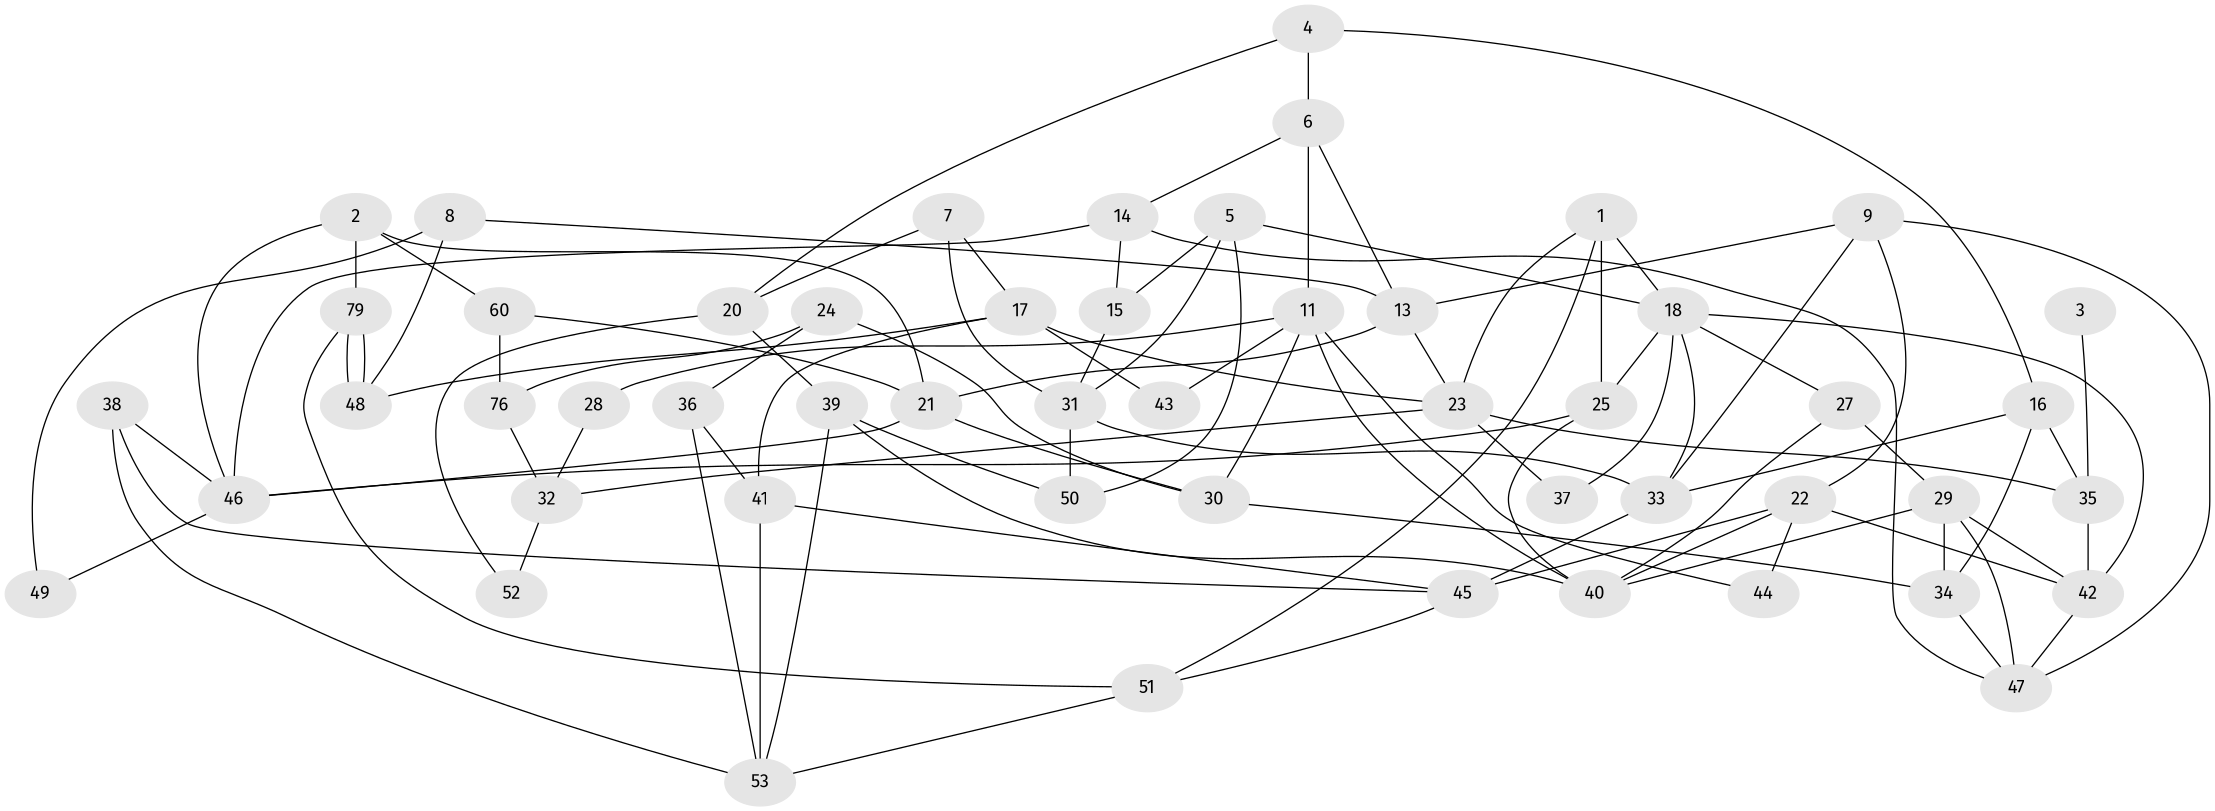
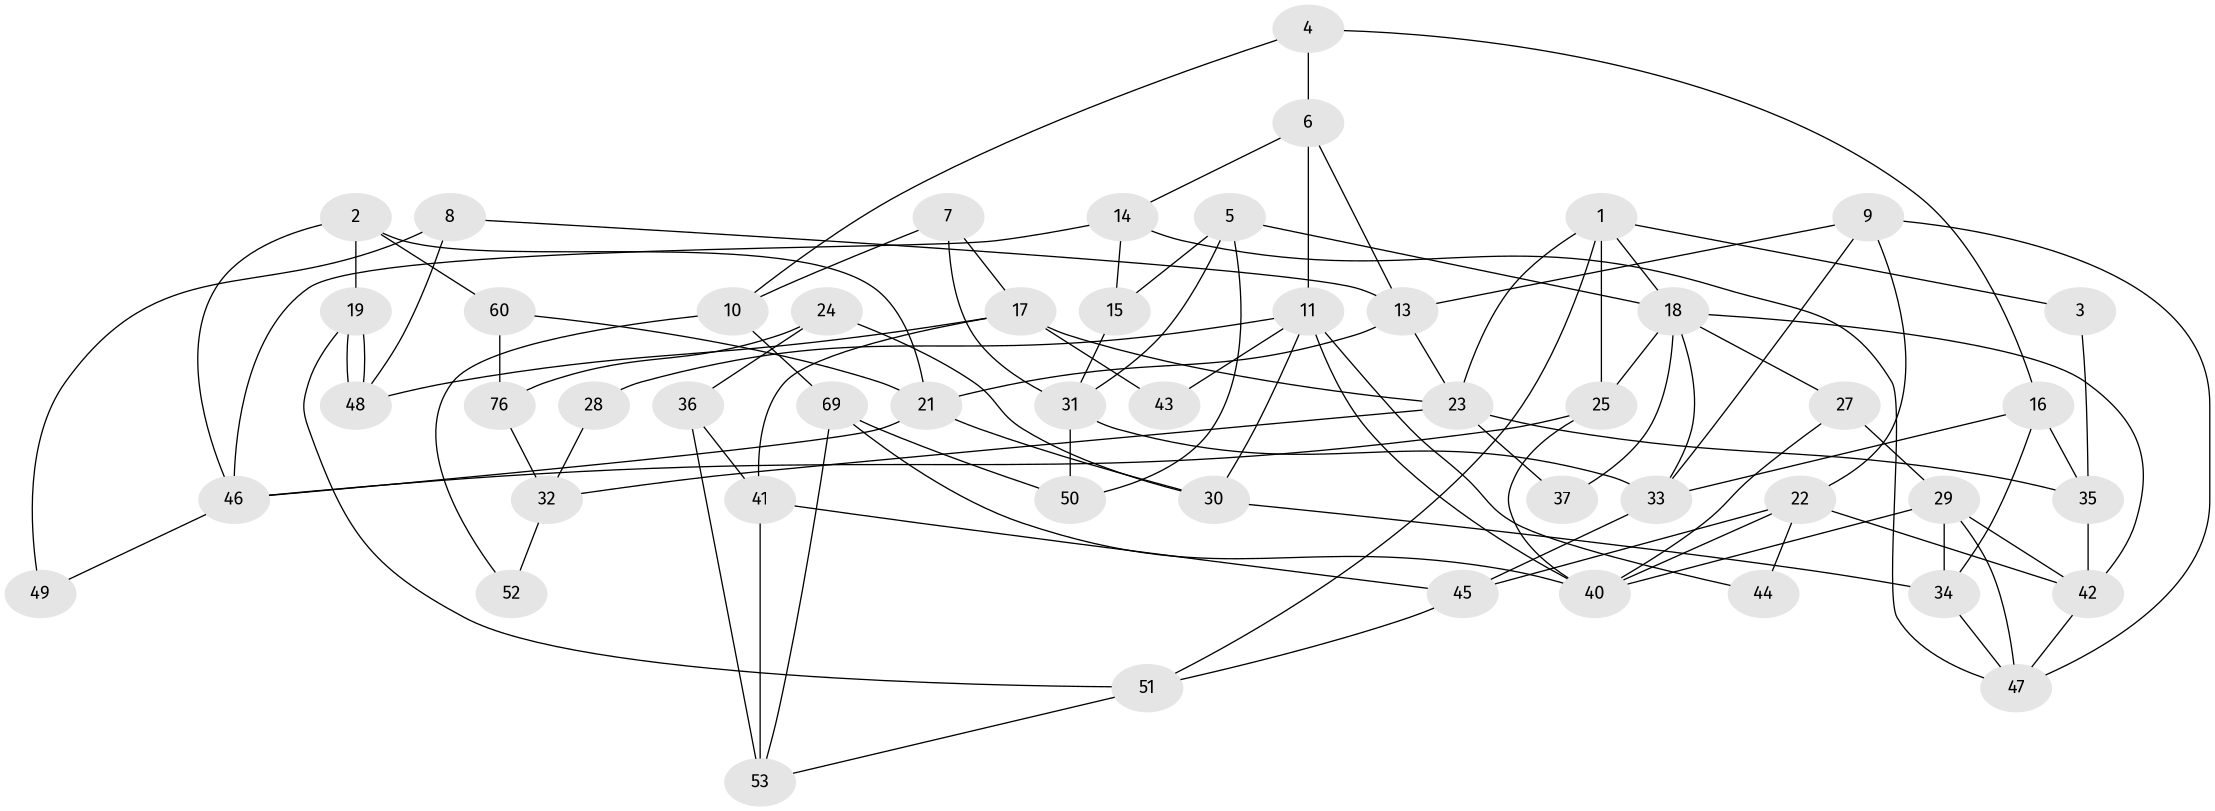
edge "1" -- "3": added
node "79": label "79" -> "19"
node "20": label "20" -> "10"
node "38": removed
node "39": label "39" -> "69"
